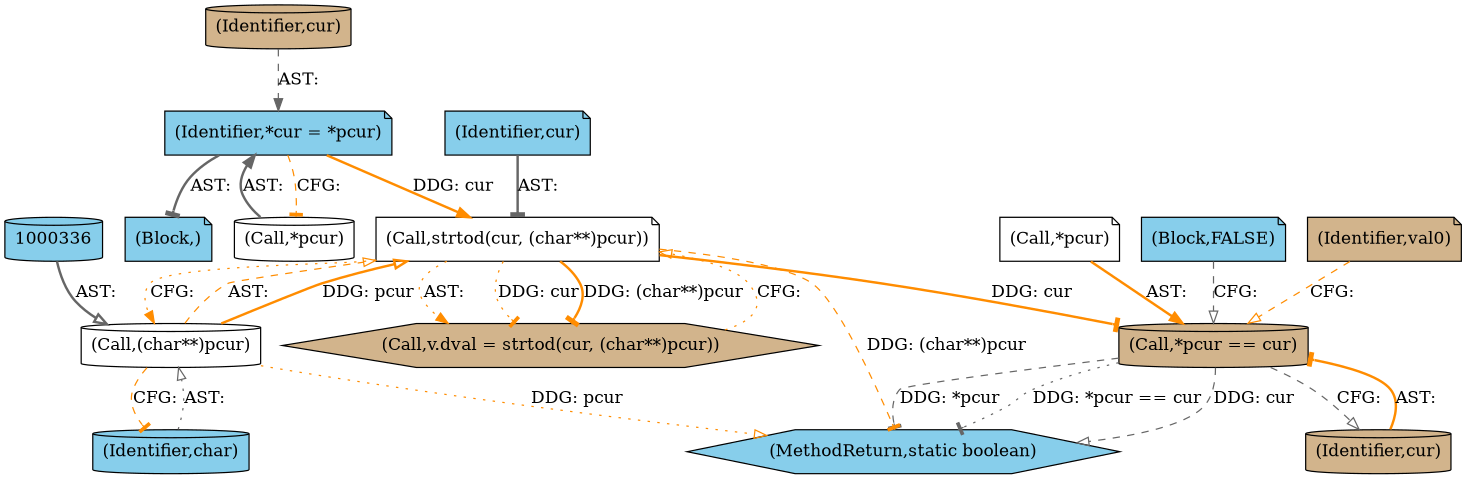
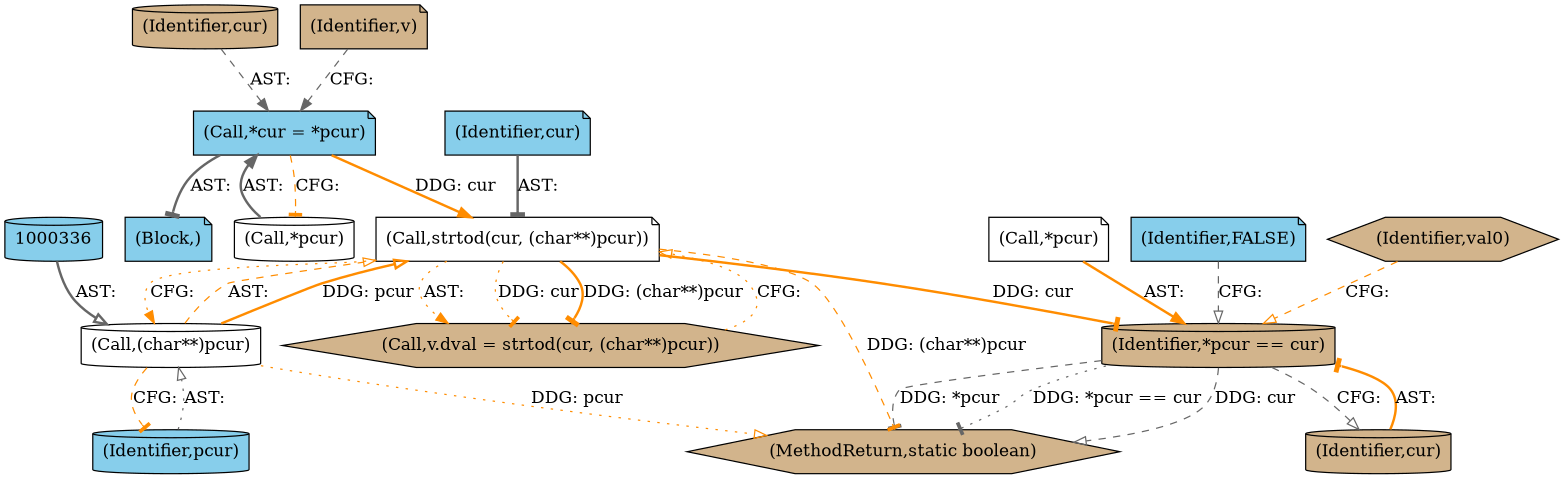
node "(Identifier,v)": added
node "(Identifier,*cur = *pcur)": label "(Identifier,*cur = *pcur)" -> "(Call,*cur = *pcur)"
node "(Block,FALSE)": label "(Block,FALSE)" -> "(Identifier,FALSE)"
node "(Identifier,val0)": shape note -> hexagon
node "(Call,*pcur == cur)": label "(Call,*pcur == cur)" -> "(Identifier,*pcur == cur)"
node "(Identifier,char)": label "(Identifier,char)" -> "(Identifier,pcur)"
node "(MethodReturn,static boolean)": fillcolor skyblue -> tan
